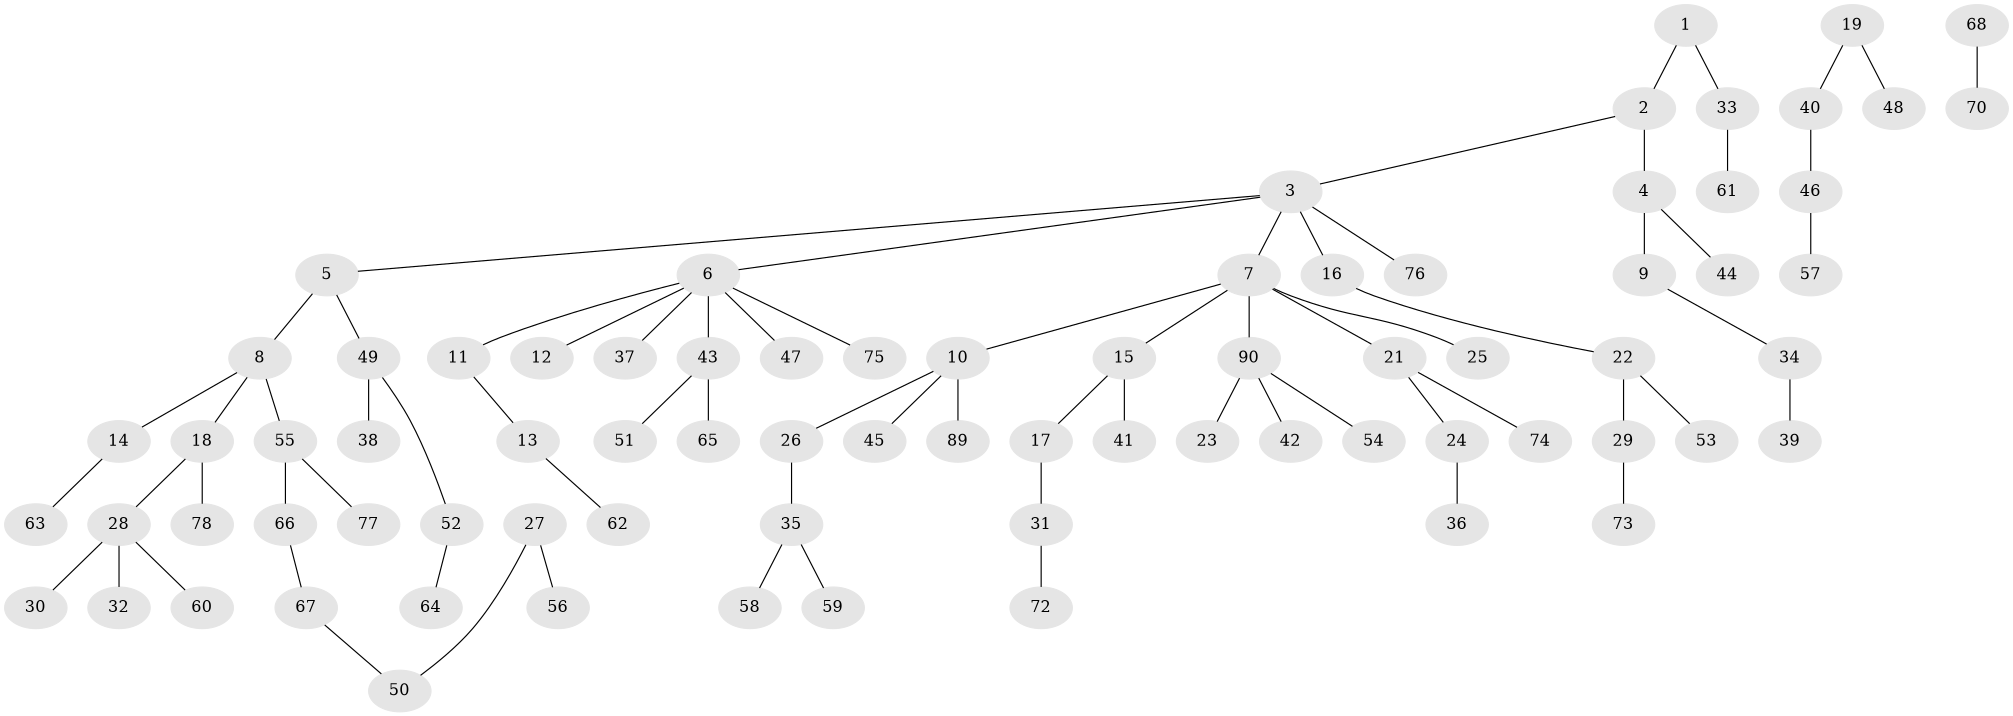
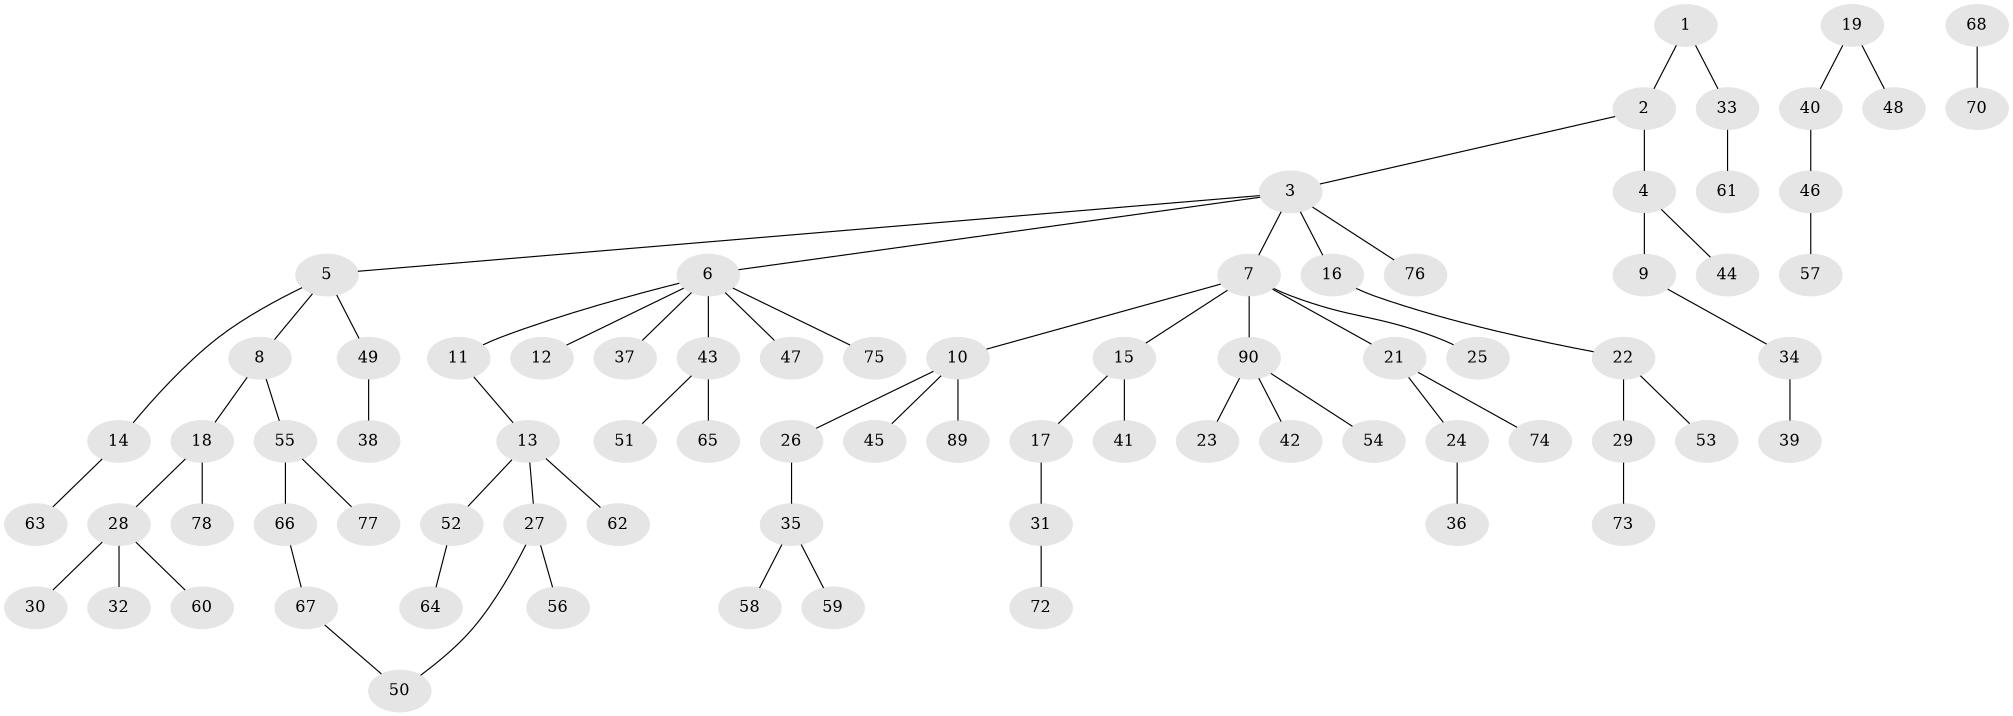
edge "8" -- "14": now "5" -- "14"
edge "49" -- "52": now "13" -- "52"
edge "13" -- "27": added
